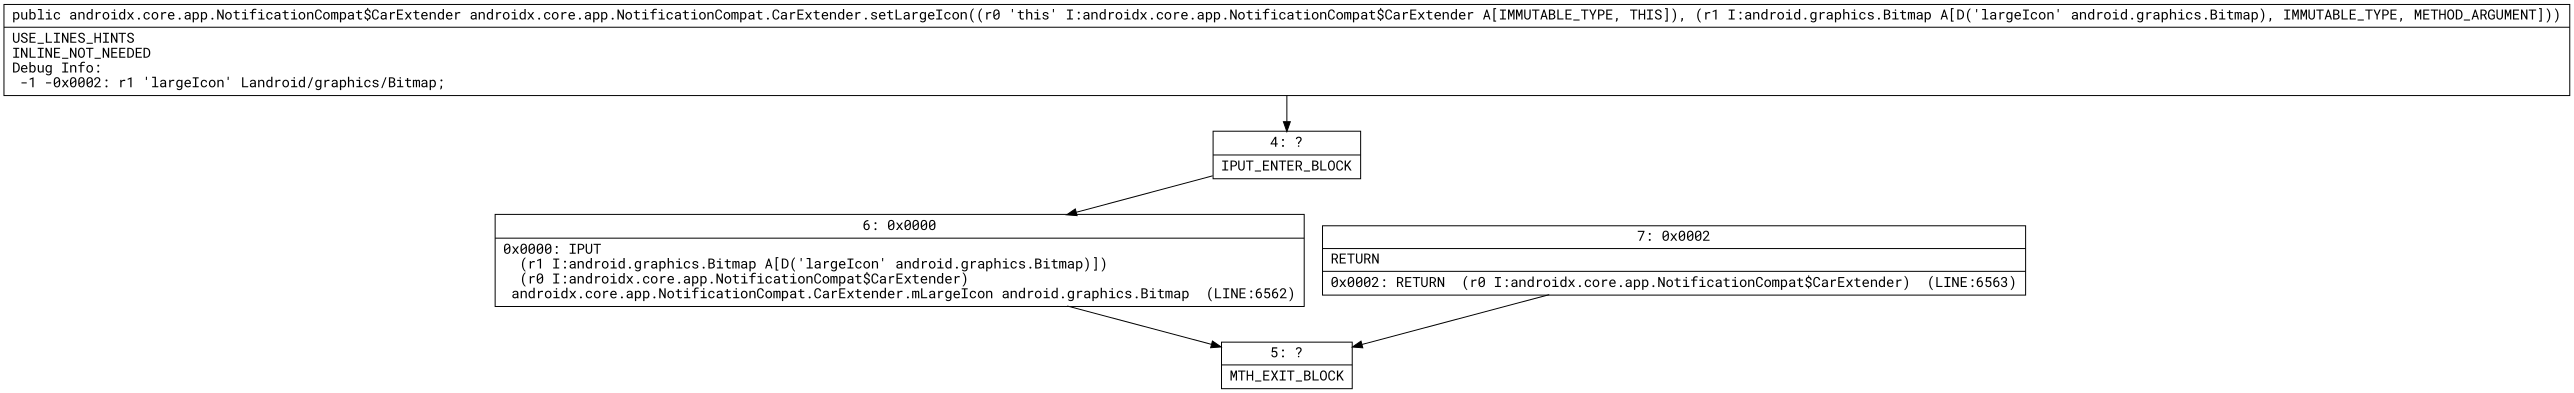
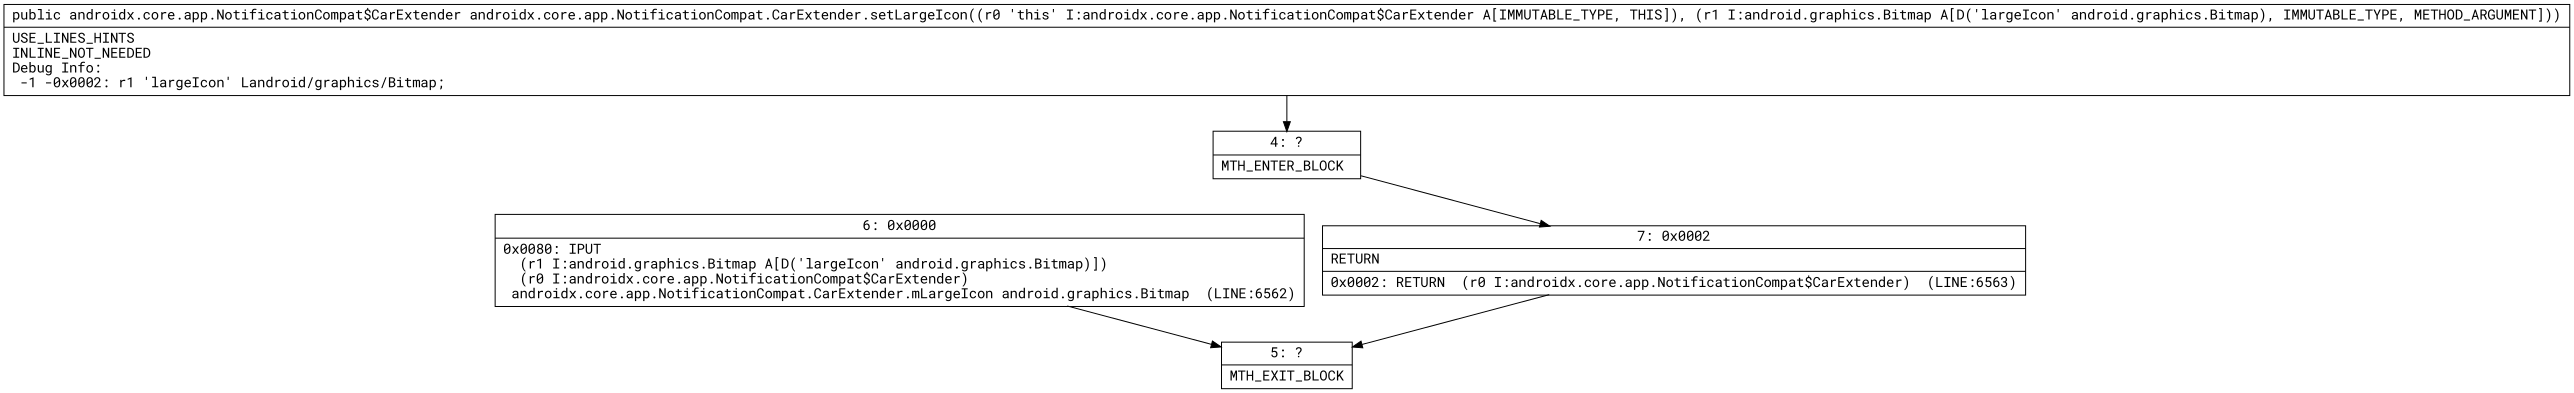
node "4: ?": text "IPUT_ENTER_BLOCK" -> "MTH_ENTER_BLOCK"
edge "4: ?" -> "6: 0x0000": now "4: ?" -> "7: 0x0002"
node "6: 0x0000": text "0x0000: IPUT" -> "0x0080: IPUT"
